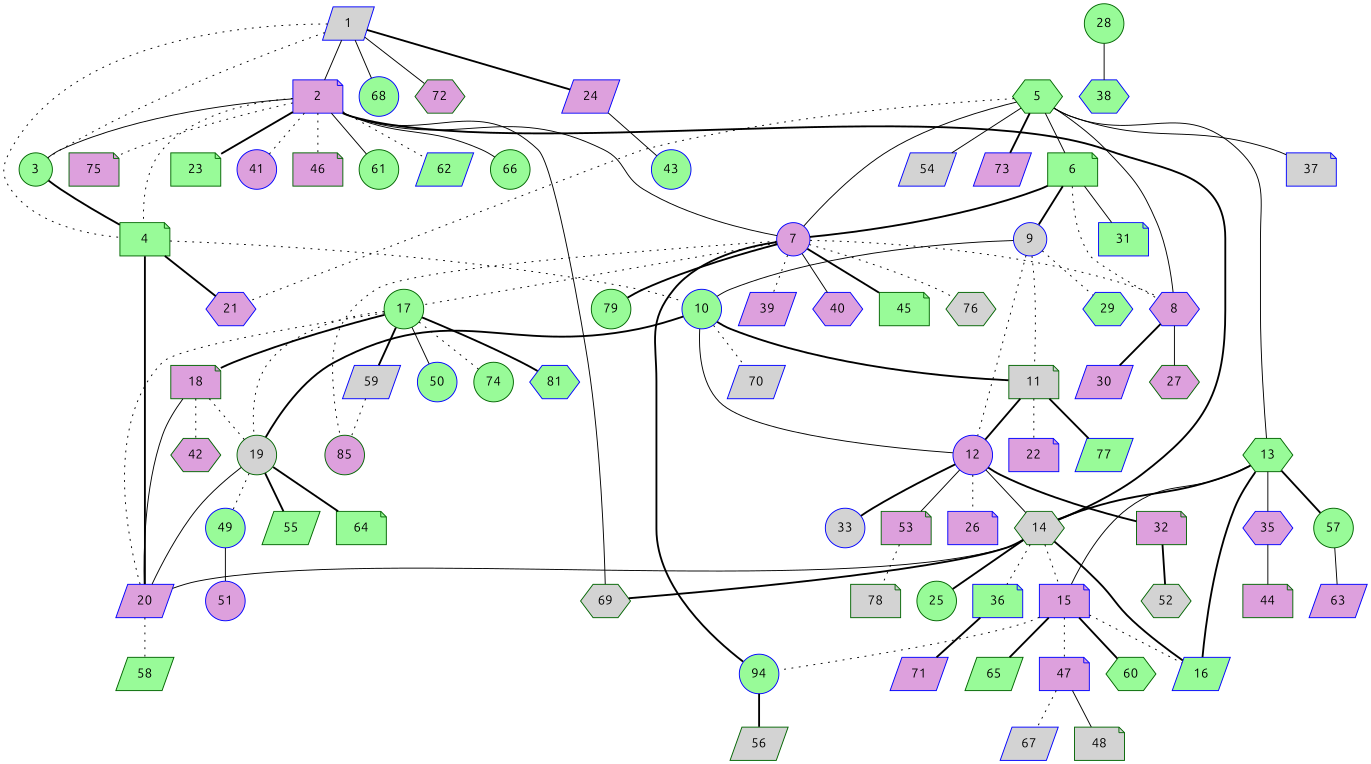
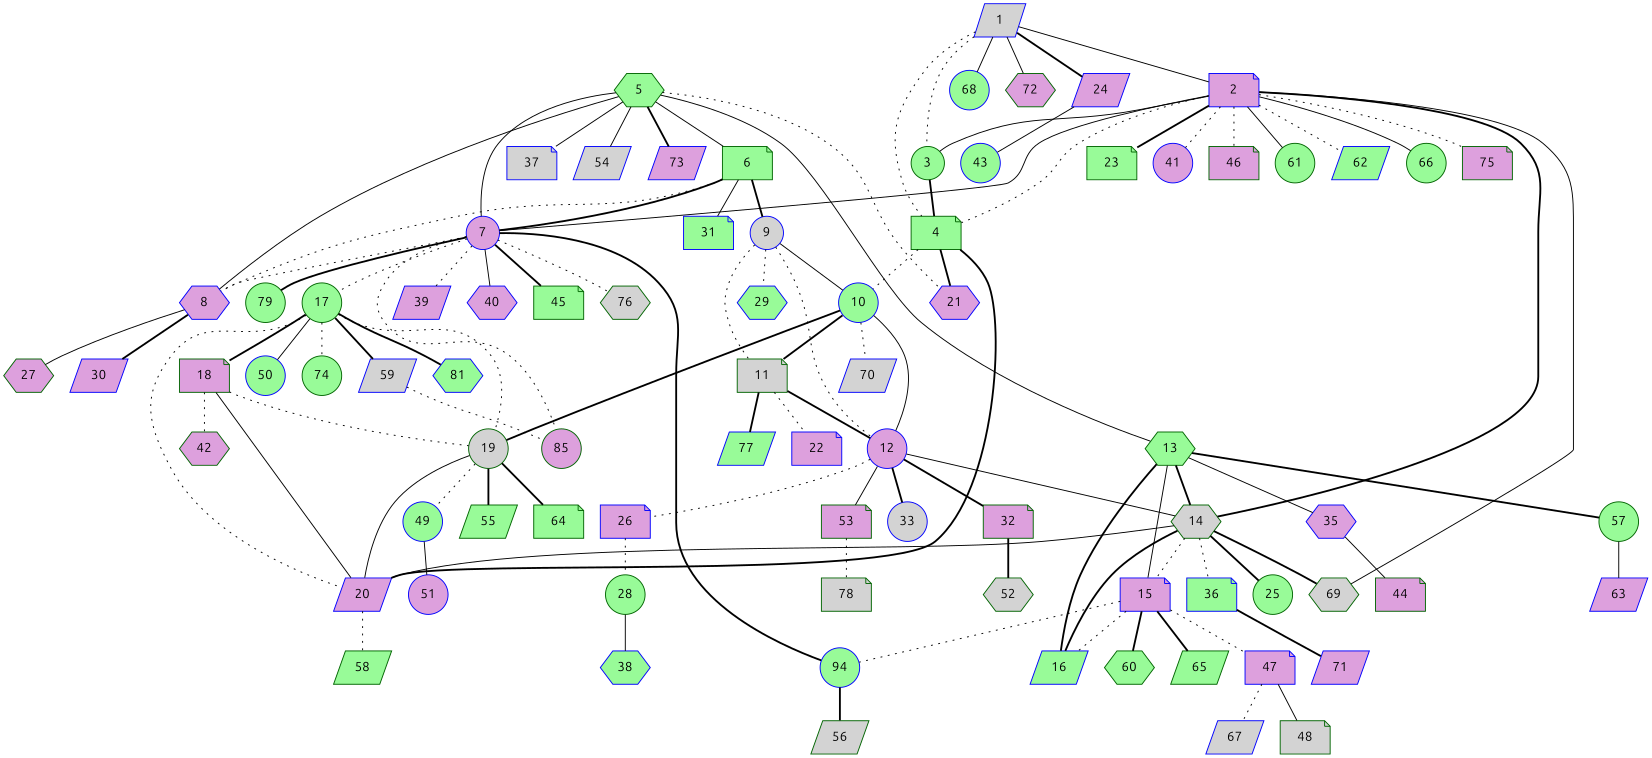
edge "26" -- "28": added
